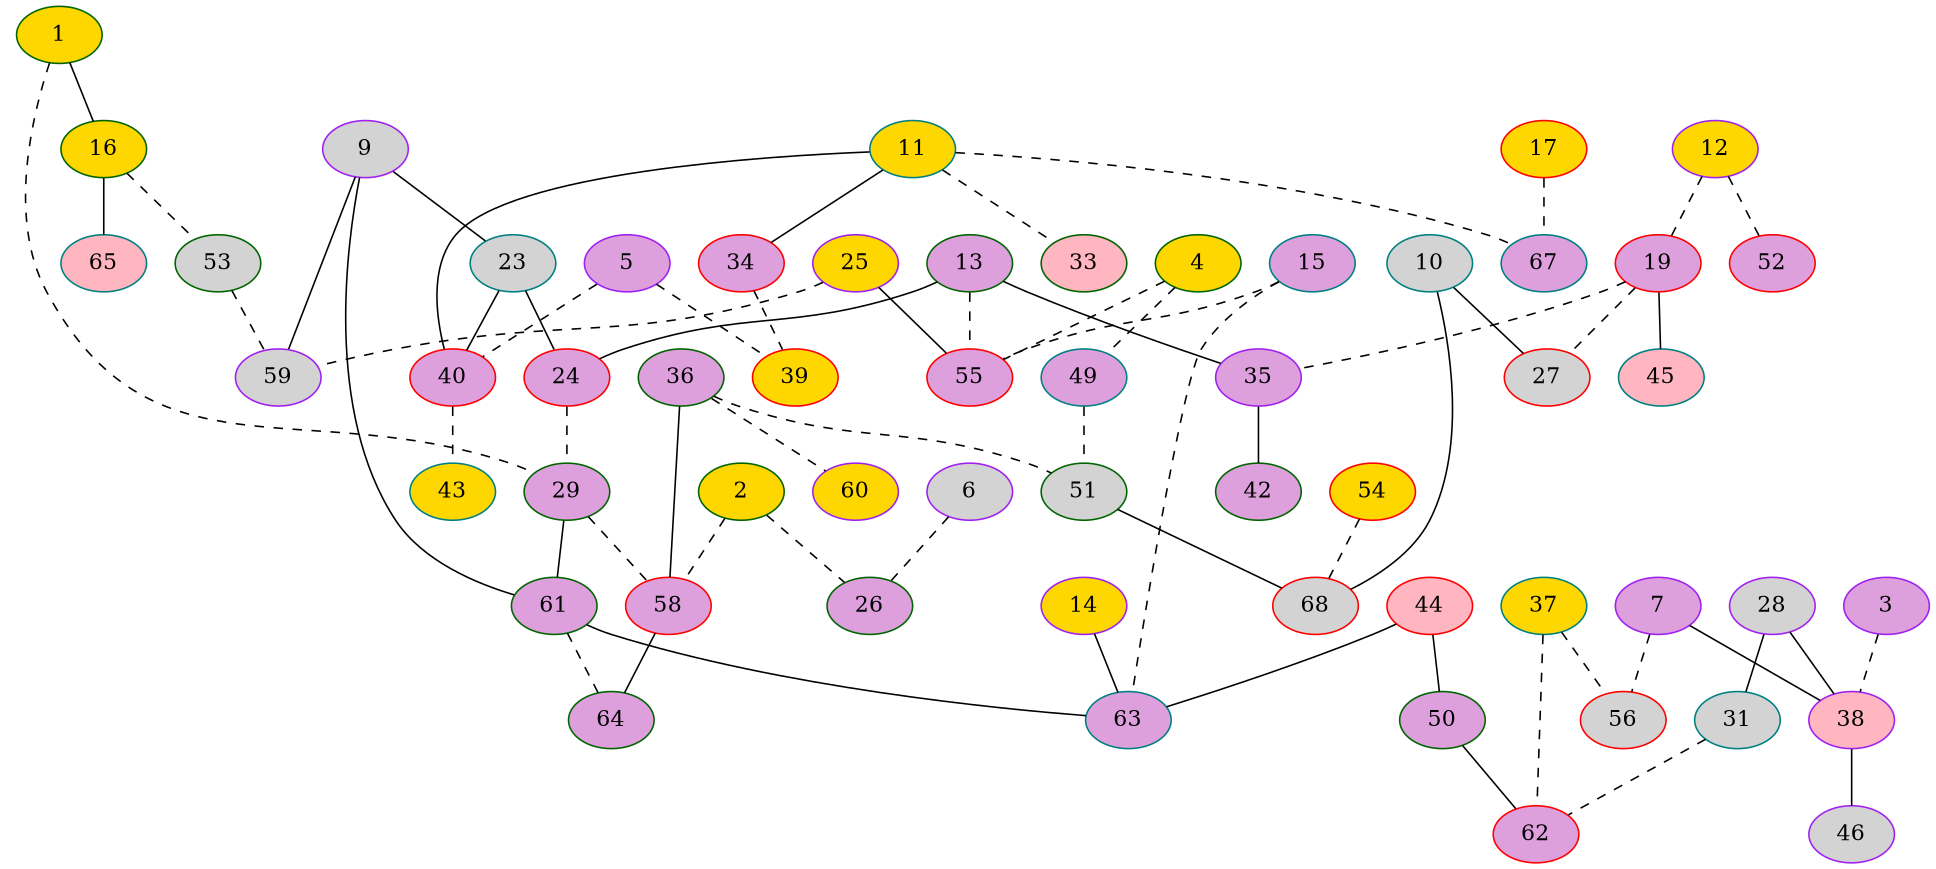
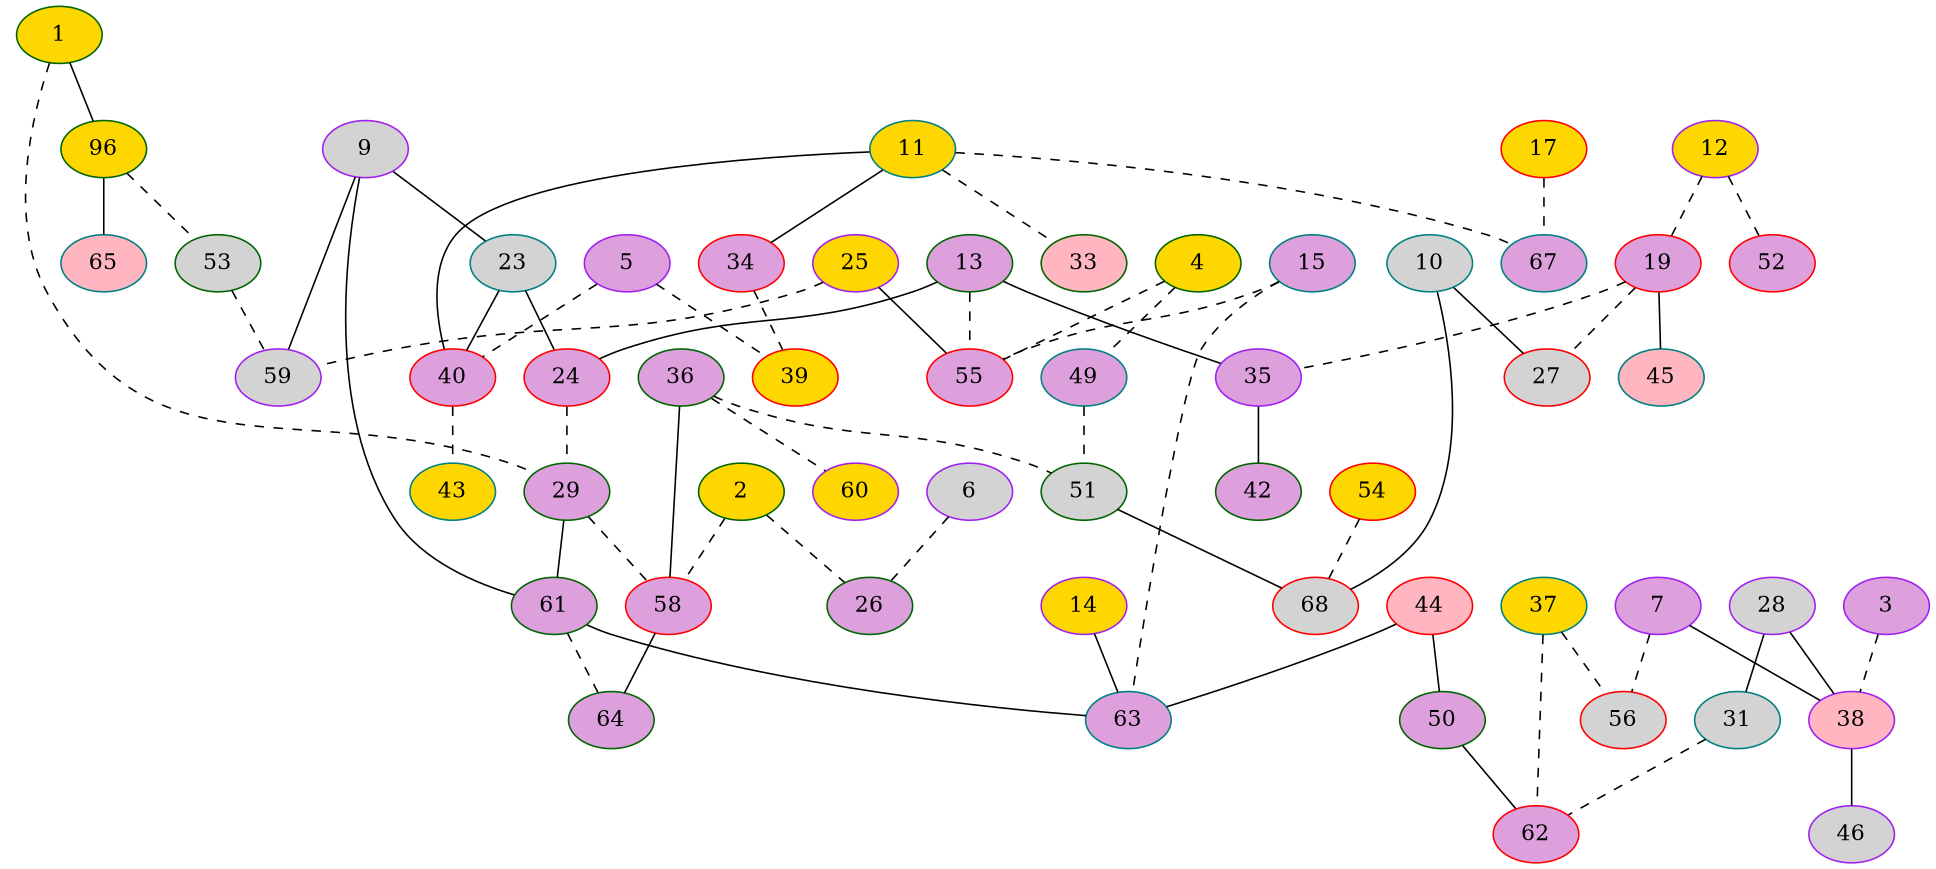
node "16": label "16" -> "96"
